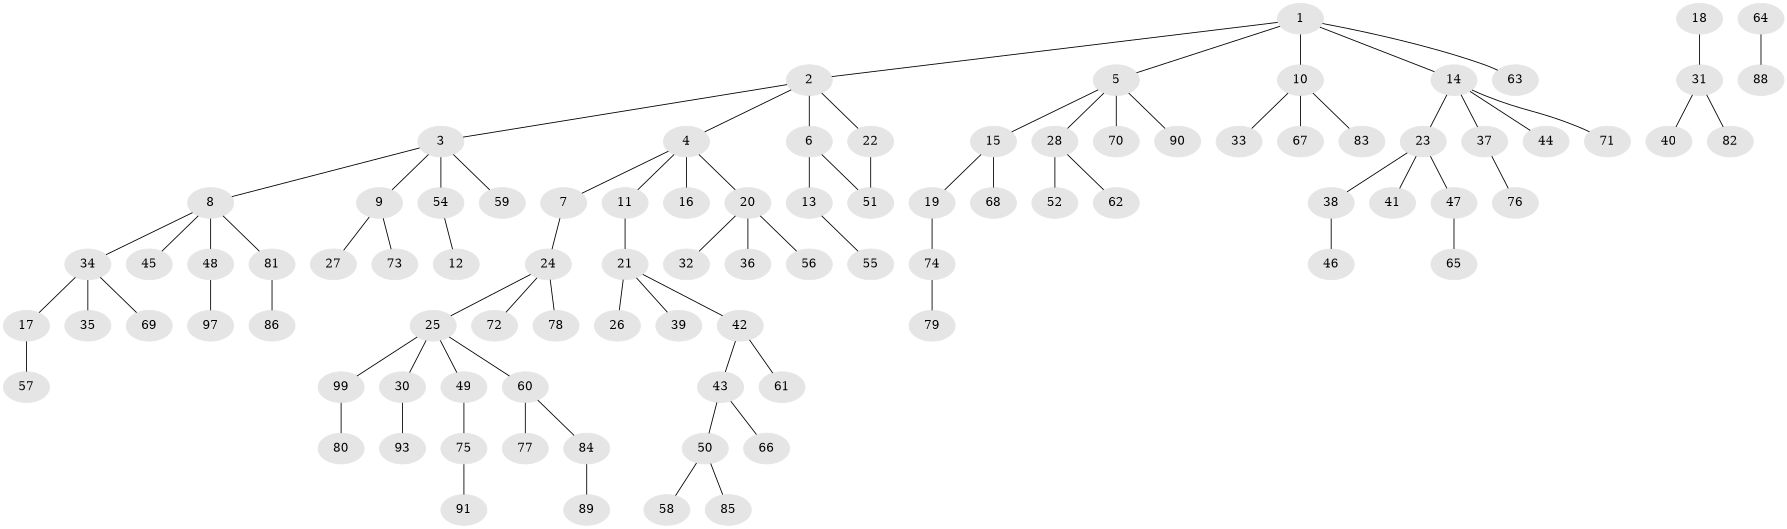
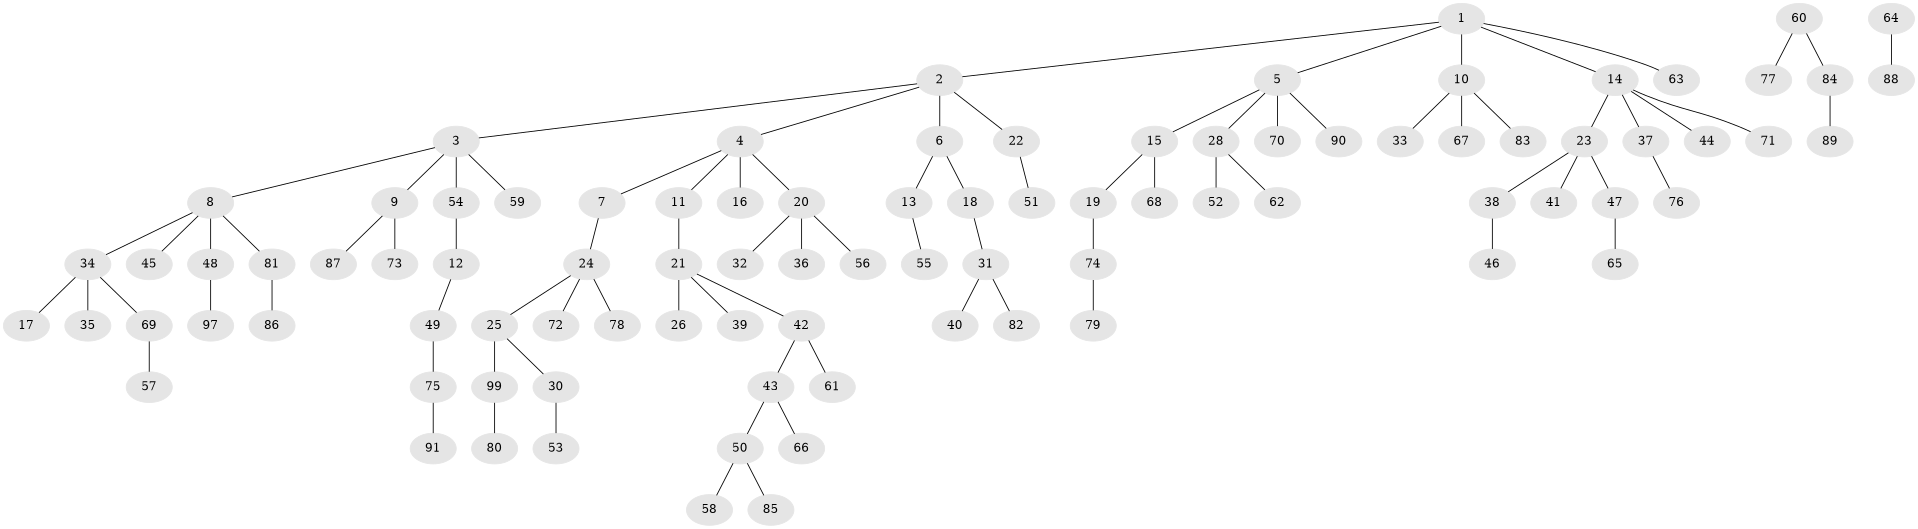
edge "6" -- "51": now "6" -- "18"
node "27": label "27" -> "87"
edge "25" -- "49": now "12" -- "49"
edge "17" -- "57": now "69" -- "57"
edge "25" -- "60": removed
node "93": label "93" -> "53"
